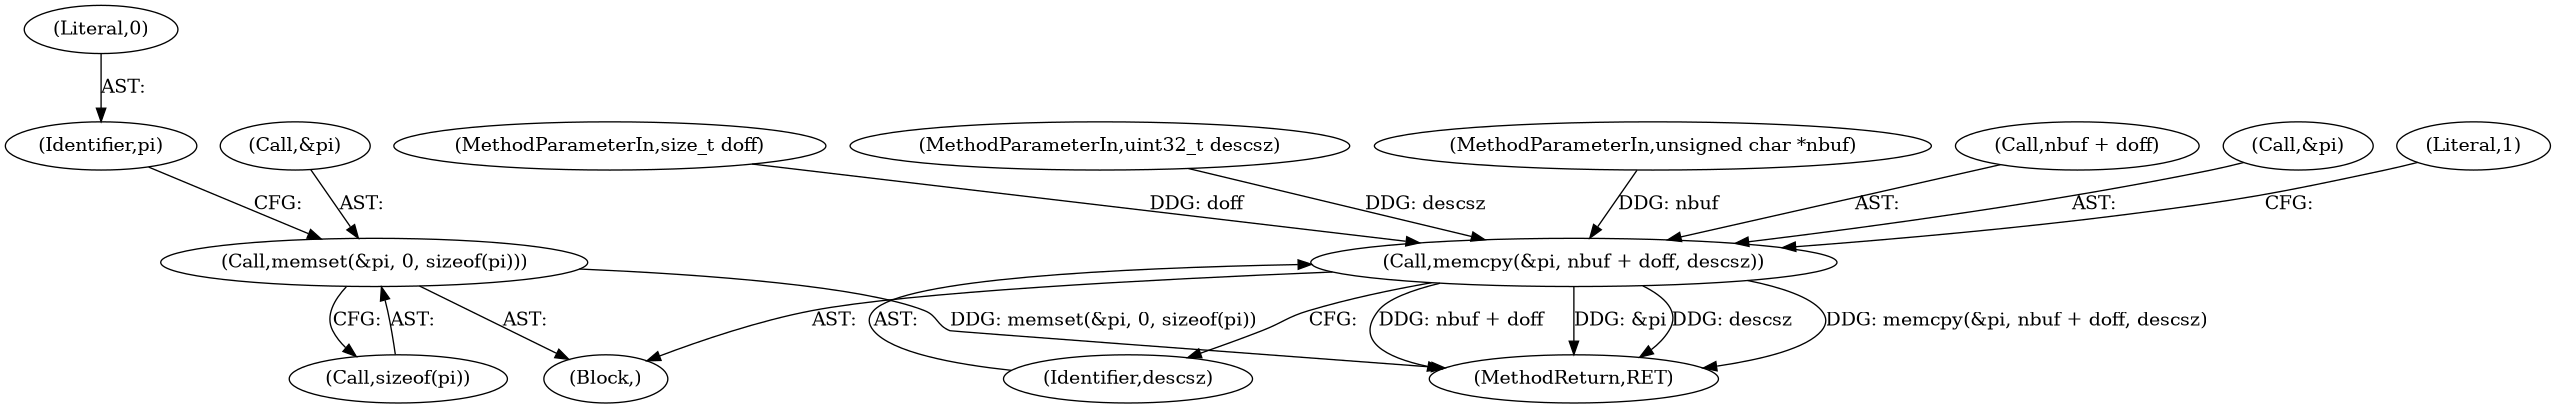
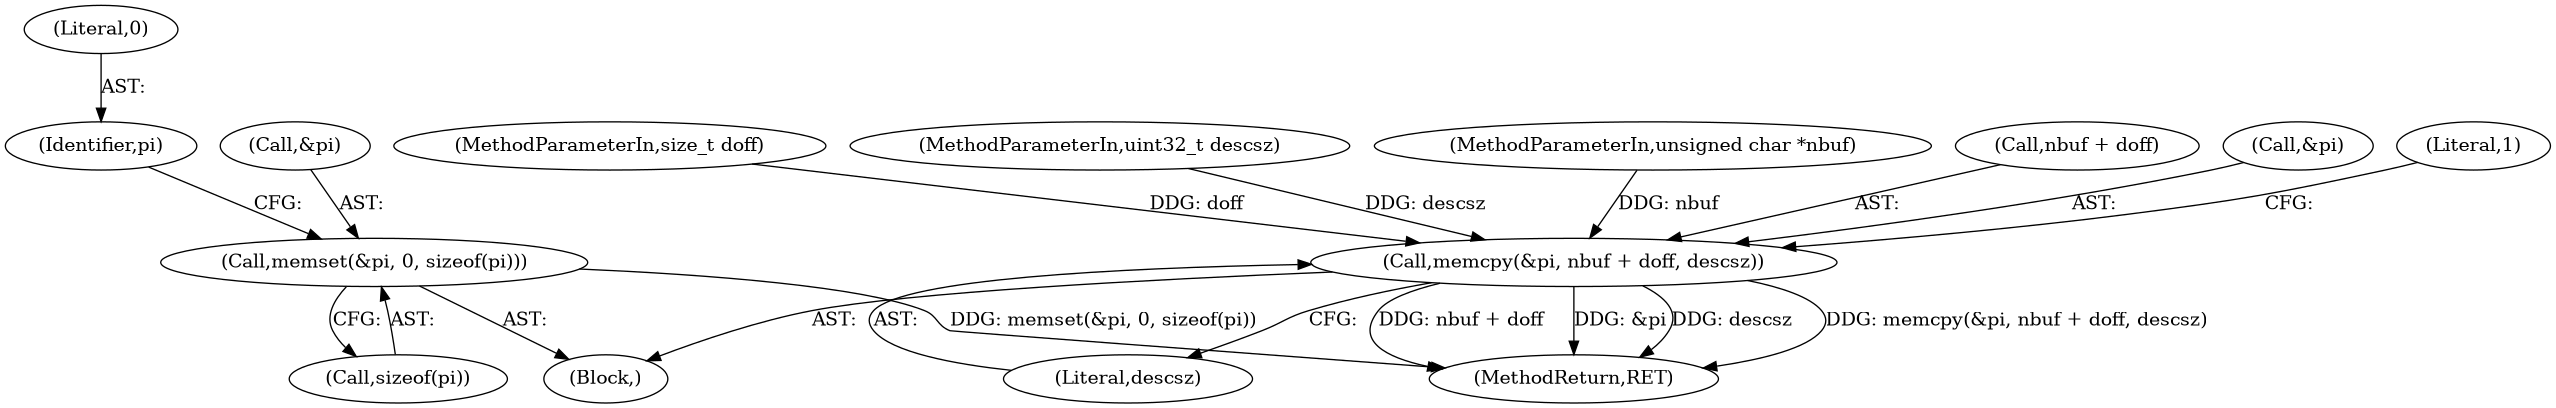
node "(Identifier,descsz)": label "(Identifier,descsz)" -> "(Literal,descsz)"
